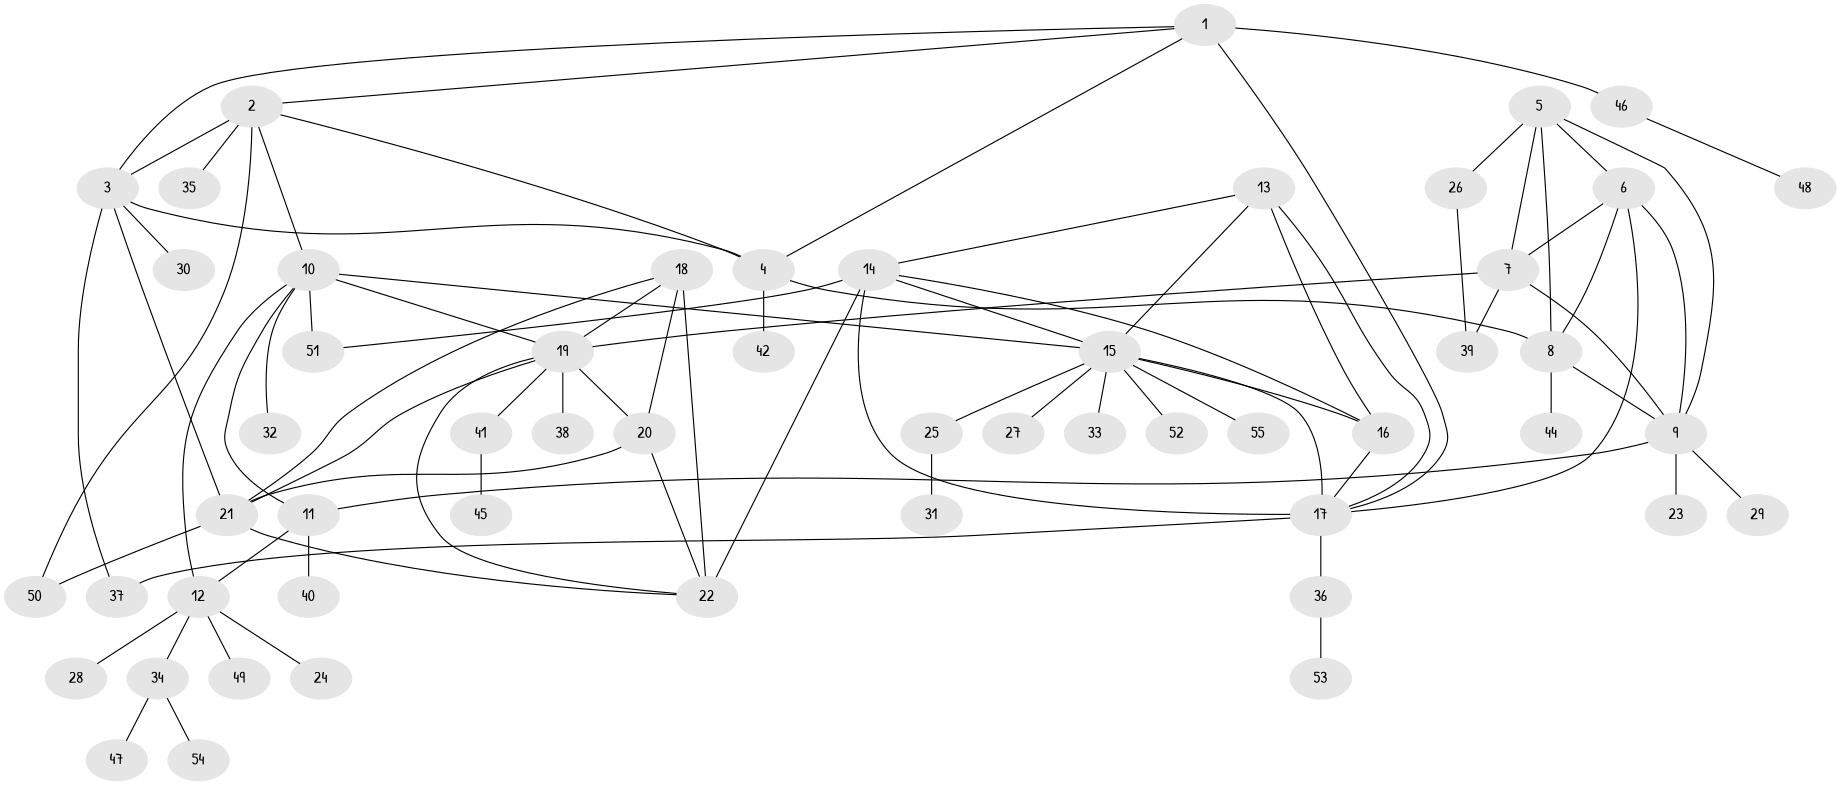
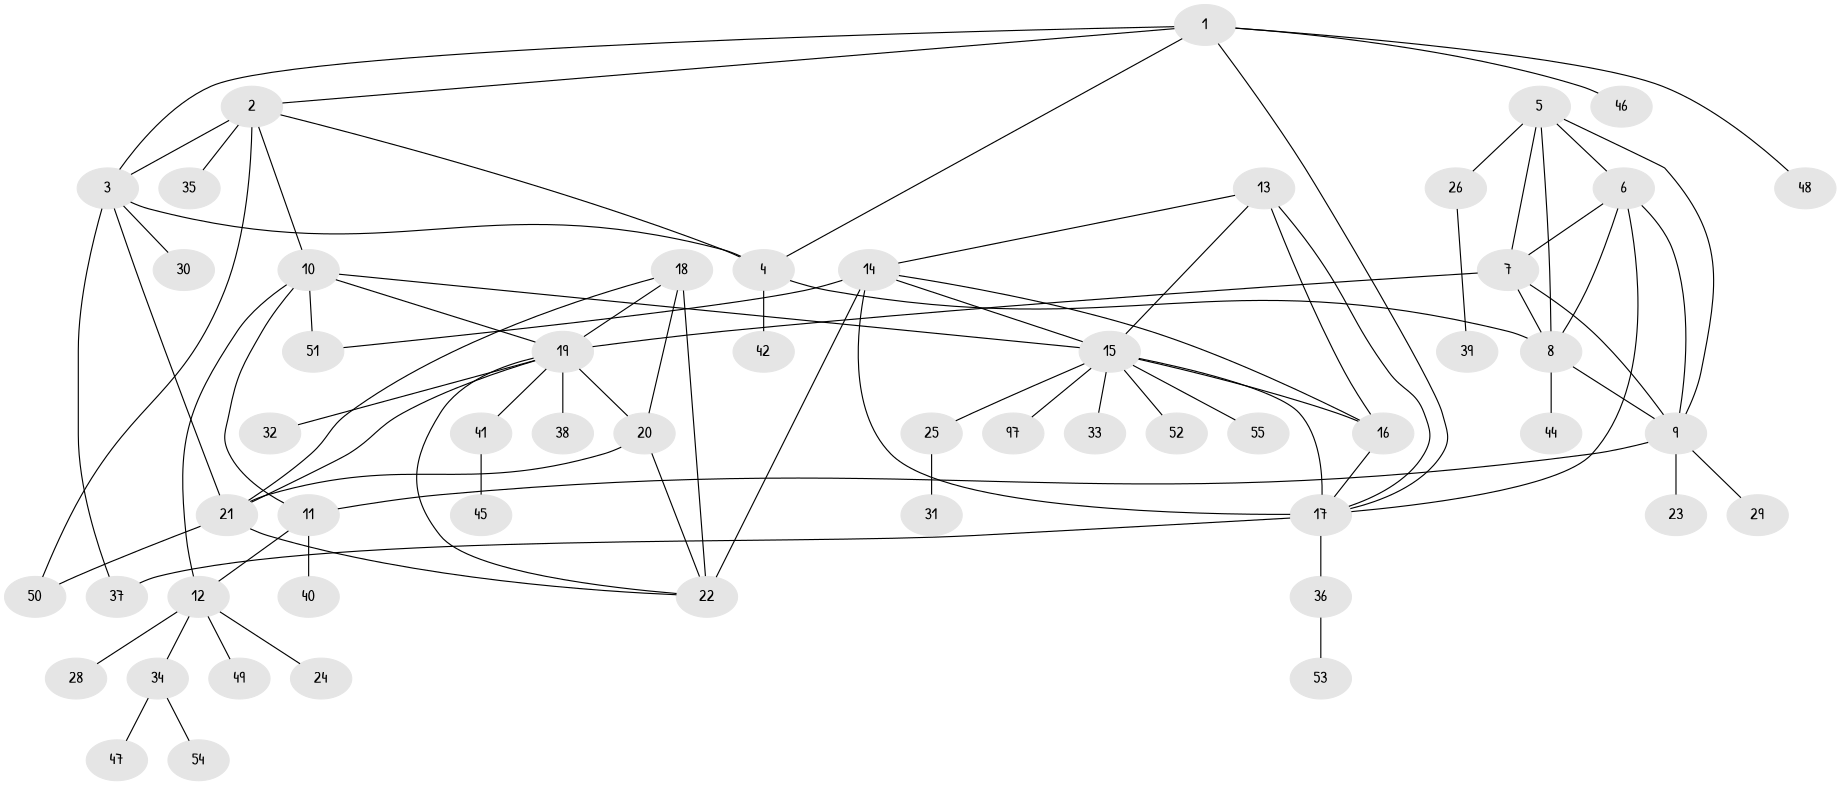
edge "46" -- "48": now "1" -- "48"
edge "7" -- "39": now "7" -- "8"
edge "10" -- "32": now "19" -- "32"
node "27": label "27" -> "97"
